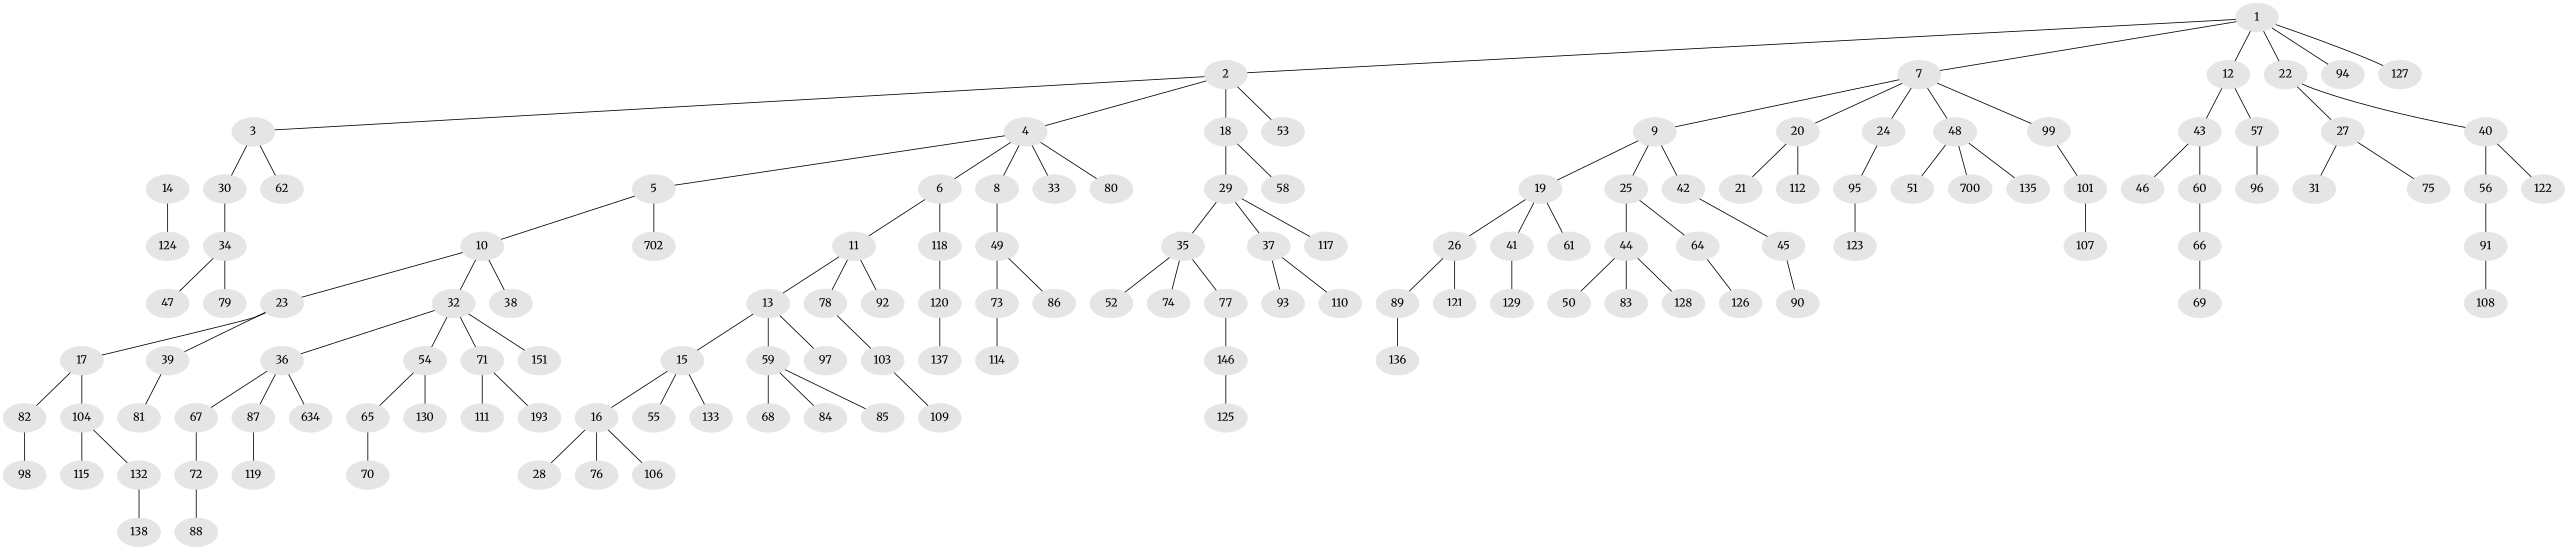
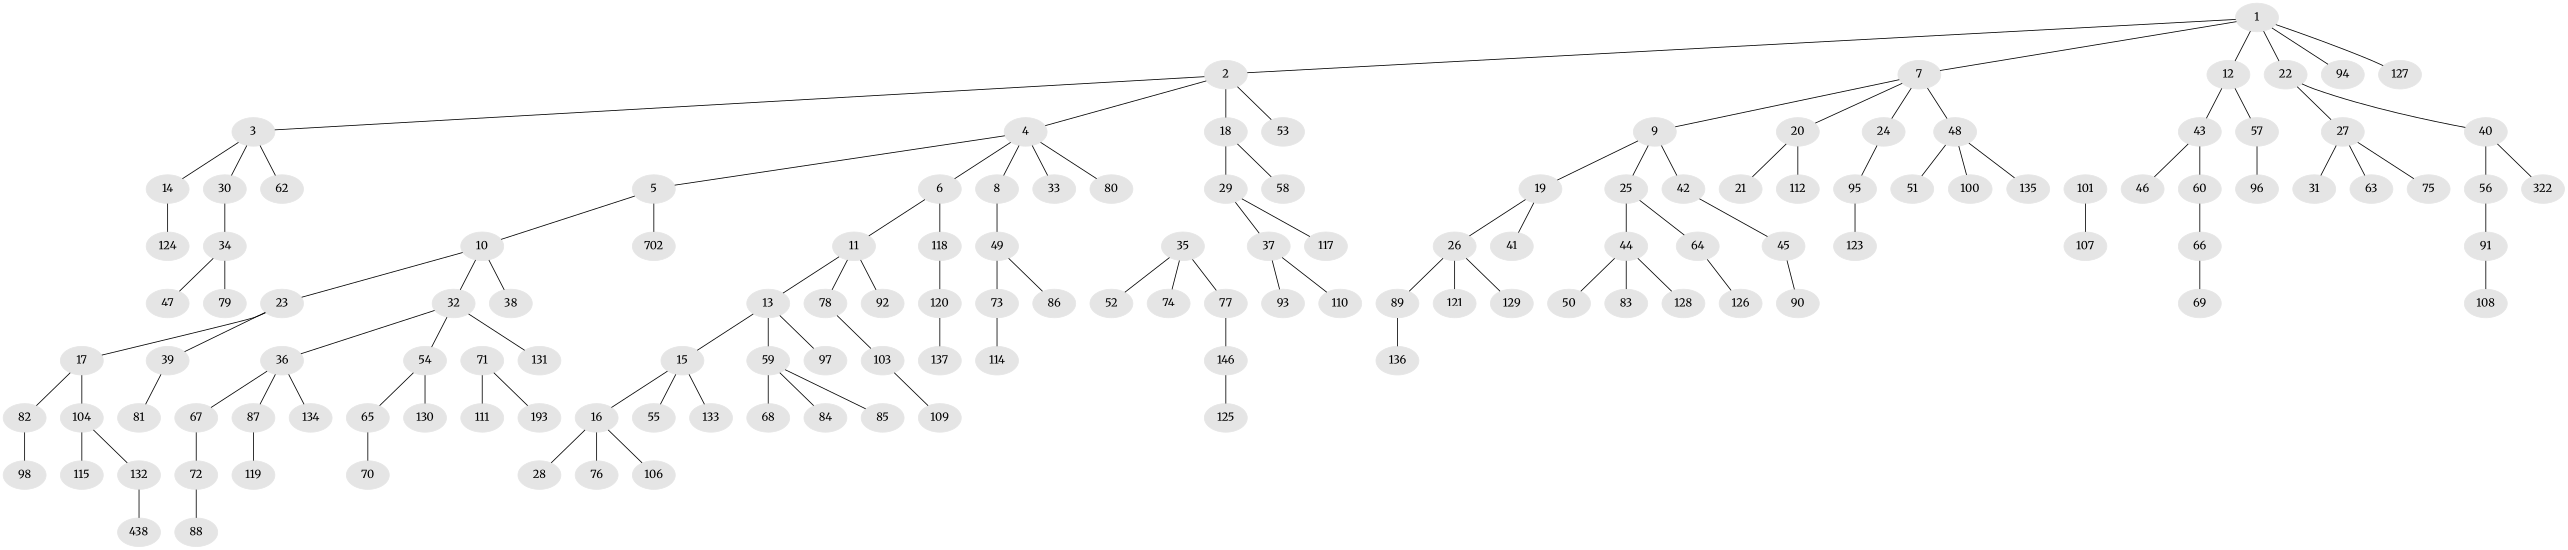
node "99": removed
edge "3" -- "14": added
node "700": label "700" -> "100"
node "63": added
node "122": label "122" -> "322"
edge "29" -- "35": removed
node "61": removed
edge "41" -- "129": now "26" -- "129"
edge "32" -- "71": removed
node "151": label "151" -> "131"
node "634": label "634" -> "134"
node "138": label "138" -> "438"
